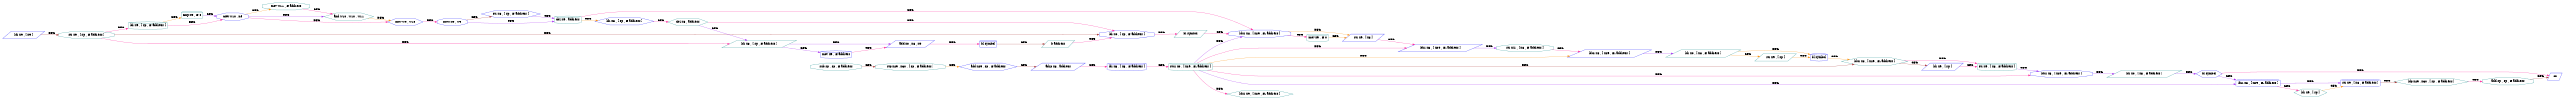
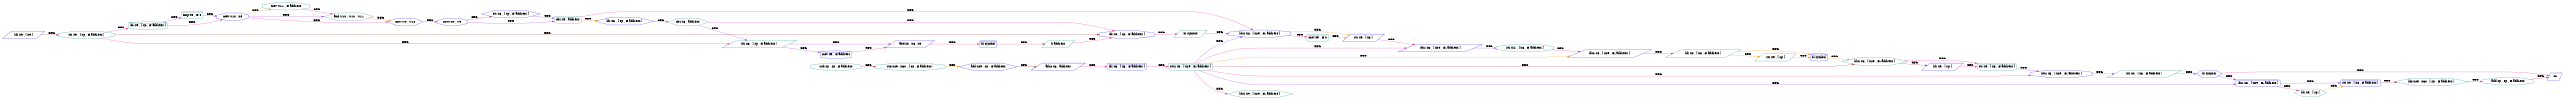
edge "ldr x9 , [ sp , # address ]" -> "cmp x9 , # 0": color darkorange -> purple
